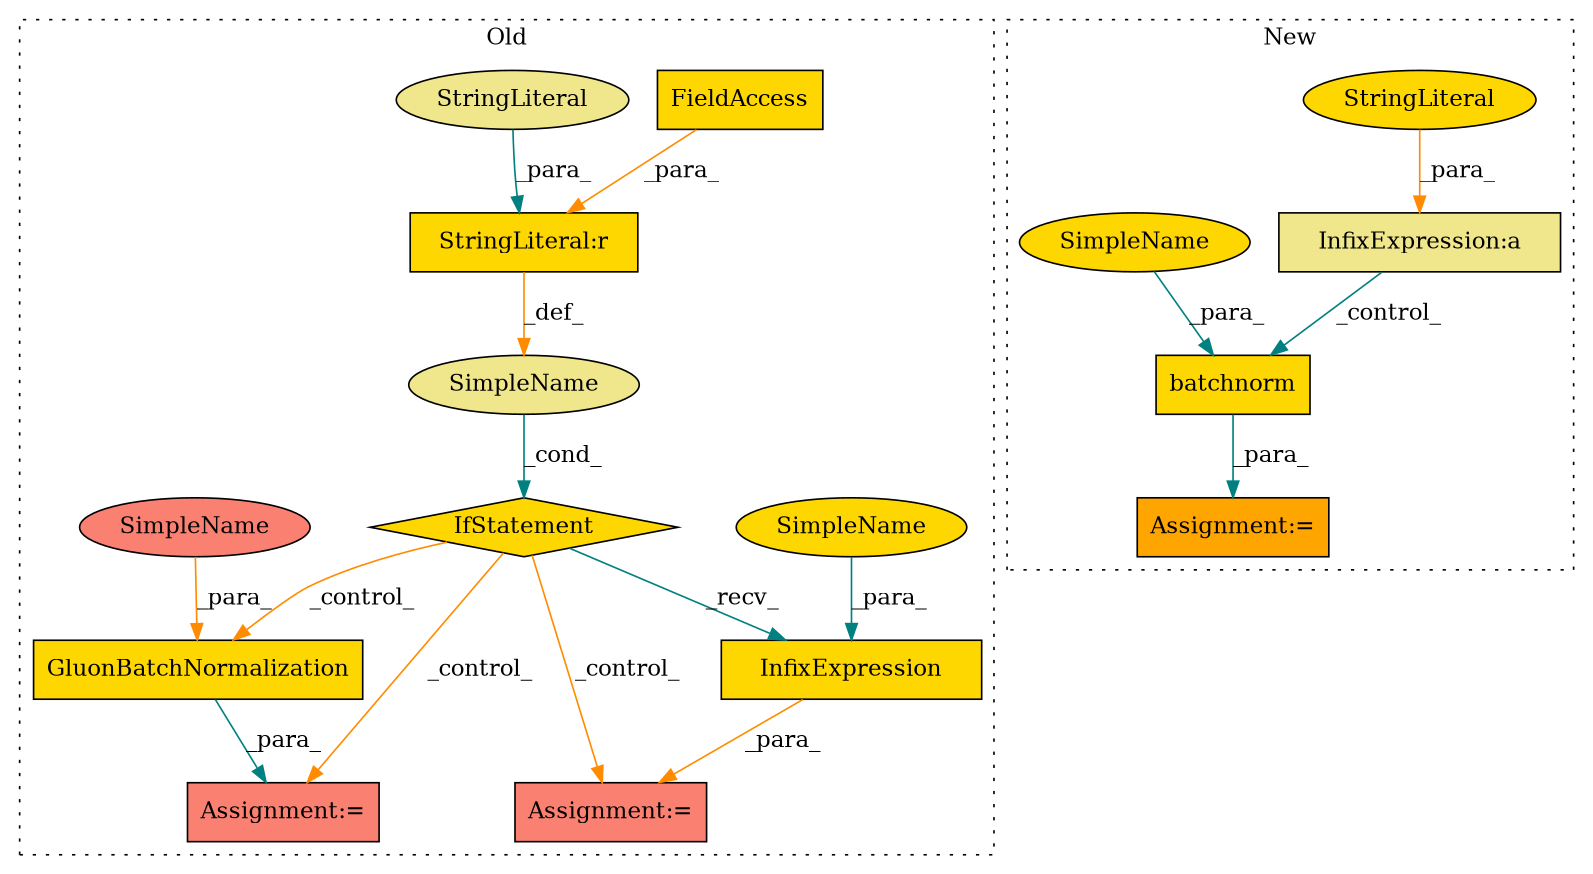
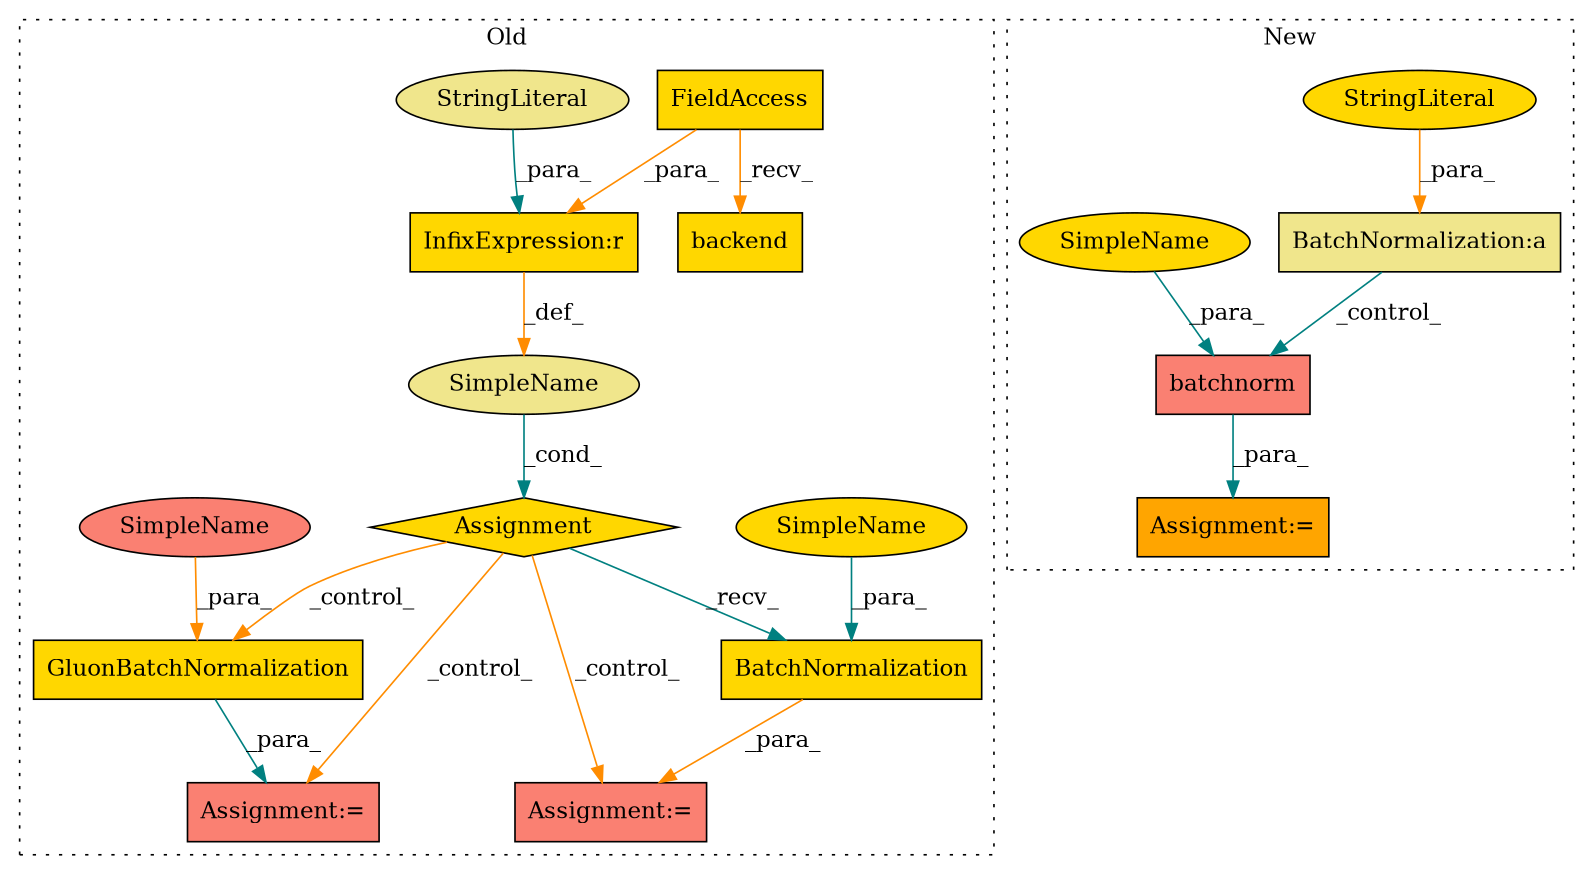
node "StringLiteral:r": label "StringLiteral:r" -> "InfixExpression:r"
node "backend": added
node "InfixExpression:a": label "InfixExpression:a" -> "BatchNormalization:a"
node "batchnorm": fillcolor gold -> salmon
node "IfStatement": label "IfStatement" -> "Assignment"
node "InfixExpression": label "InfixExpression" -> "BatchNormalization"
